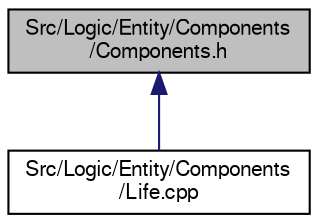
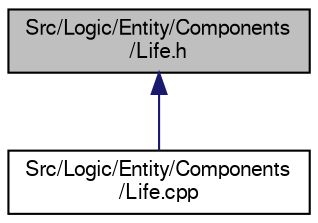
node "Src/Logic/Entity/Components /Components.h": label "Src/Logic/Entity/Components /Components.h" -> "Src/Logic/Entity/Components /Life.h"
